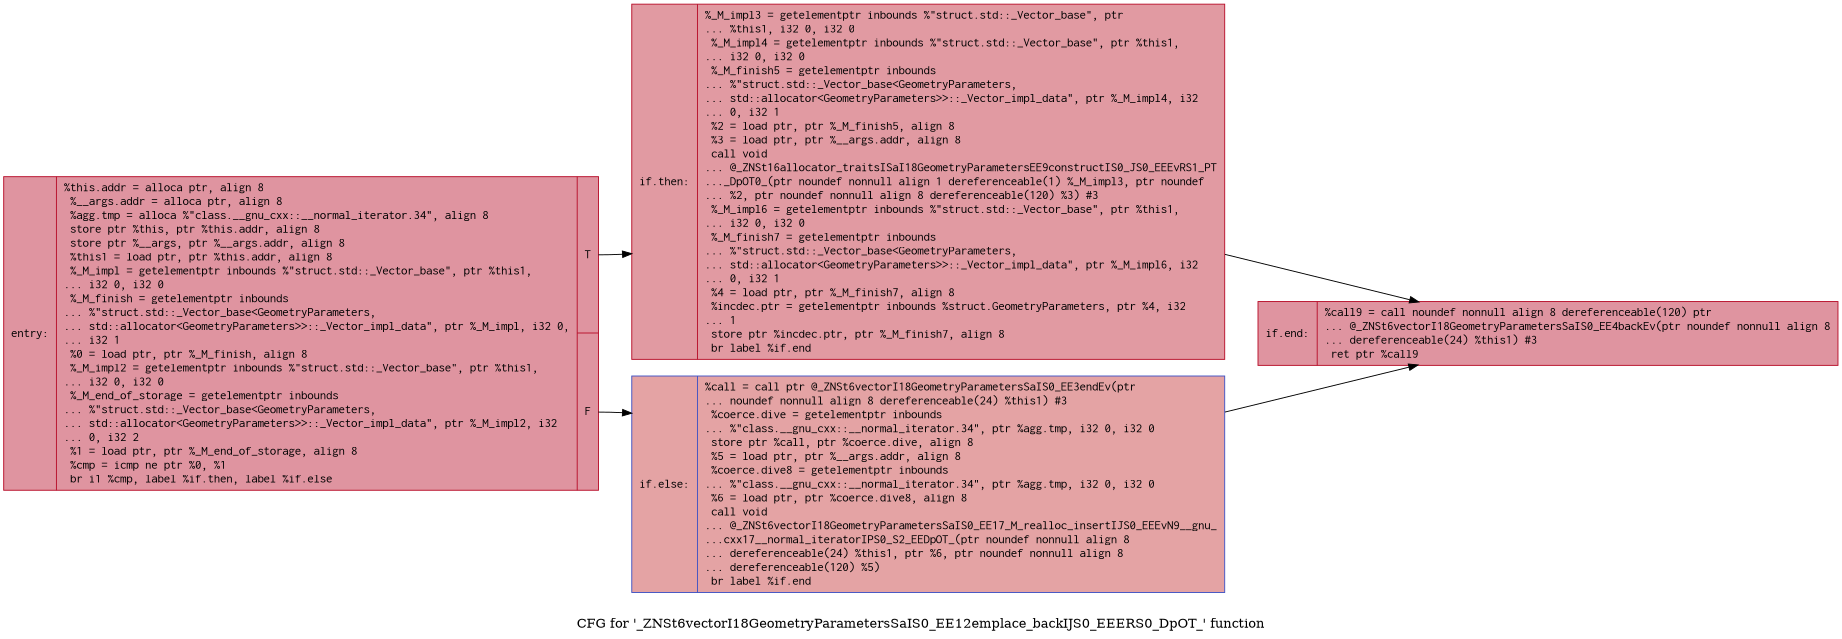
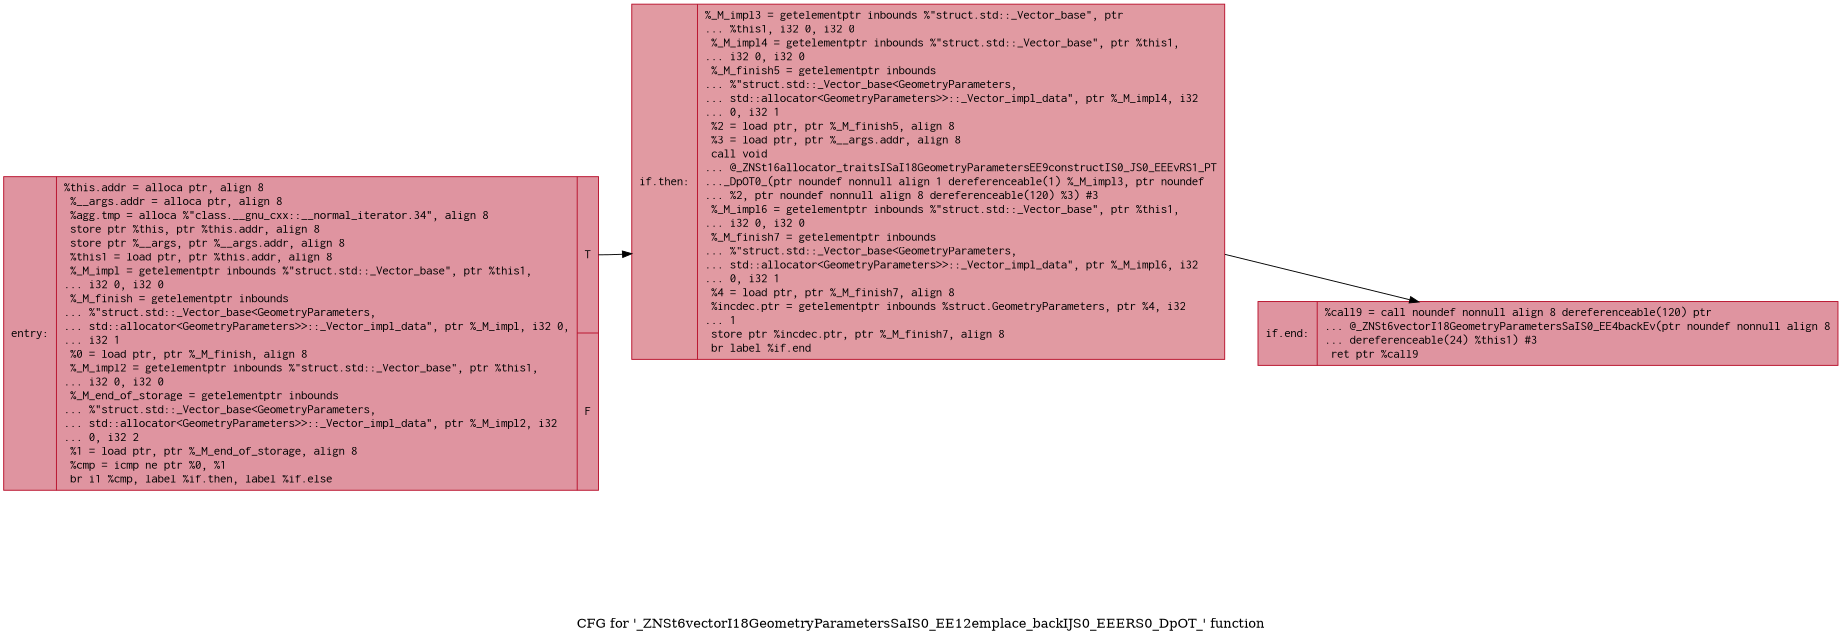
node "if.else:": removed
